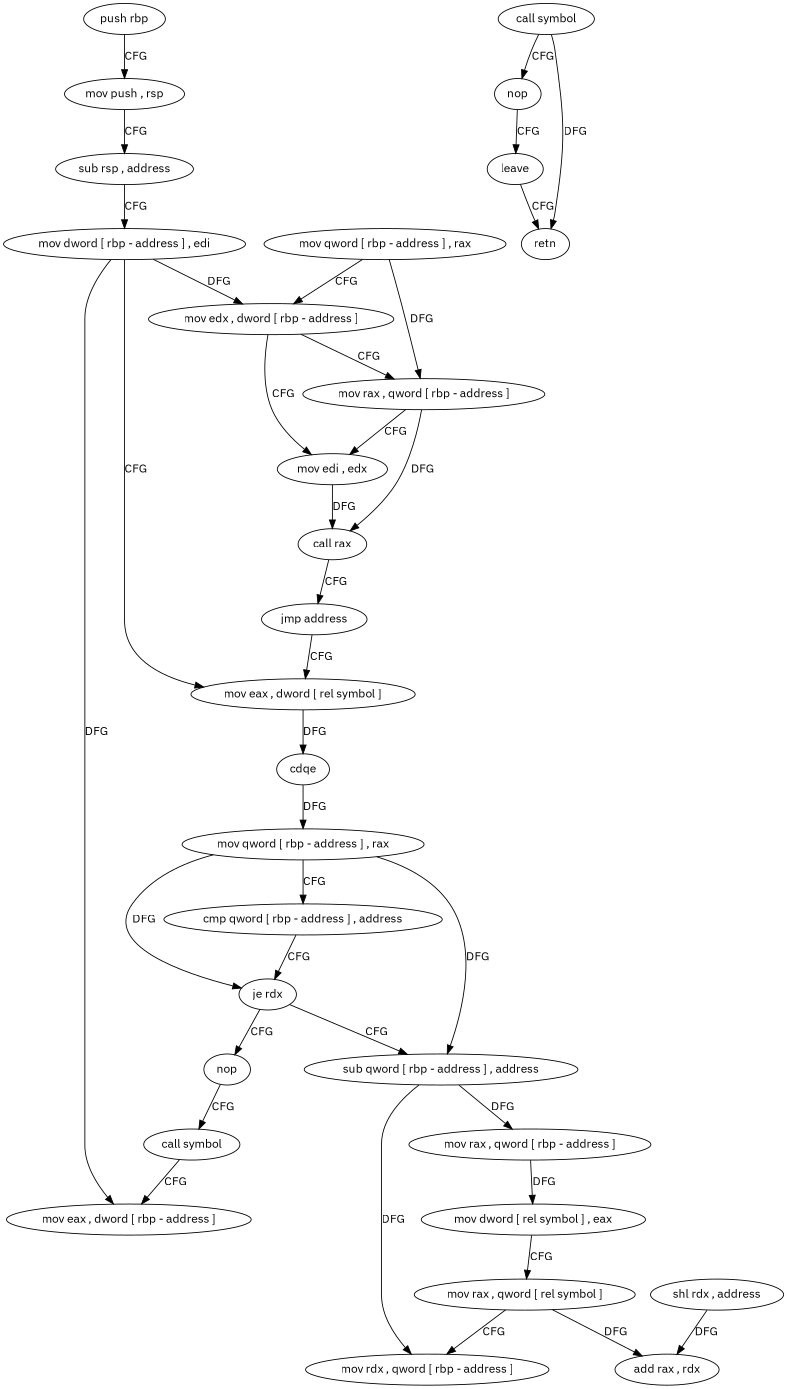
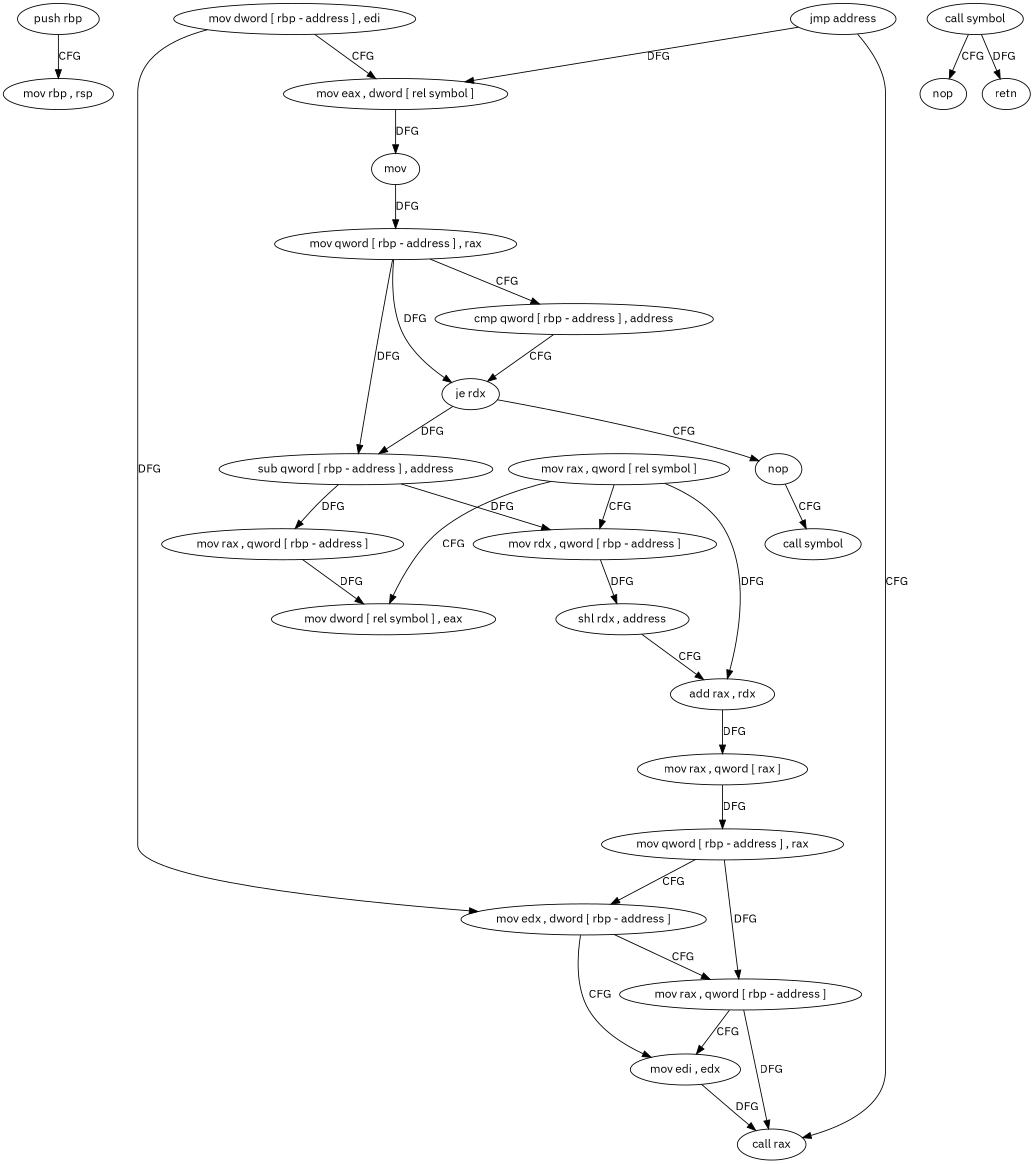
node "mov push , rsp": label "mov push , rsp" -> "mov rbp , rsp"
node "sub rsp , address": removed
node "leave": removed
edge "call rax" -> "jmp address": reversed
edge "mov rdx , qword [ rbp - address ]" -> "shl rdx , address": added, label "DFG"
edge "jmp address" -> "mov eax , dword [ rel symbol ]": label "CFG" -> "DFG"
node "cdqe": label "cdqe" -> "mov"
node "mov rax , qword [ rax ]": added
edge "je rdx" -> "sub qword [ rbp - address ] , address": label "CFG" -> "DFG"
node "mov eax , dword [ rbp - address ]": removed
edge "mov dword [ rel symbol ] , eax" -> "mov rax , qword [ rel symbol ]": reversed
edge "shl rdx , address" -> "add rax , rdx": label "DFG" -> "CFG"
